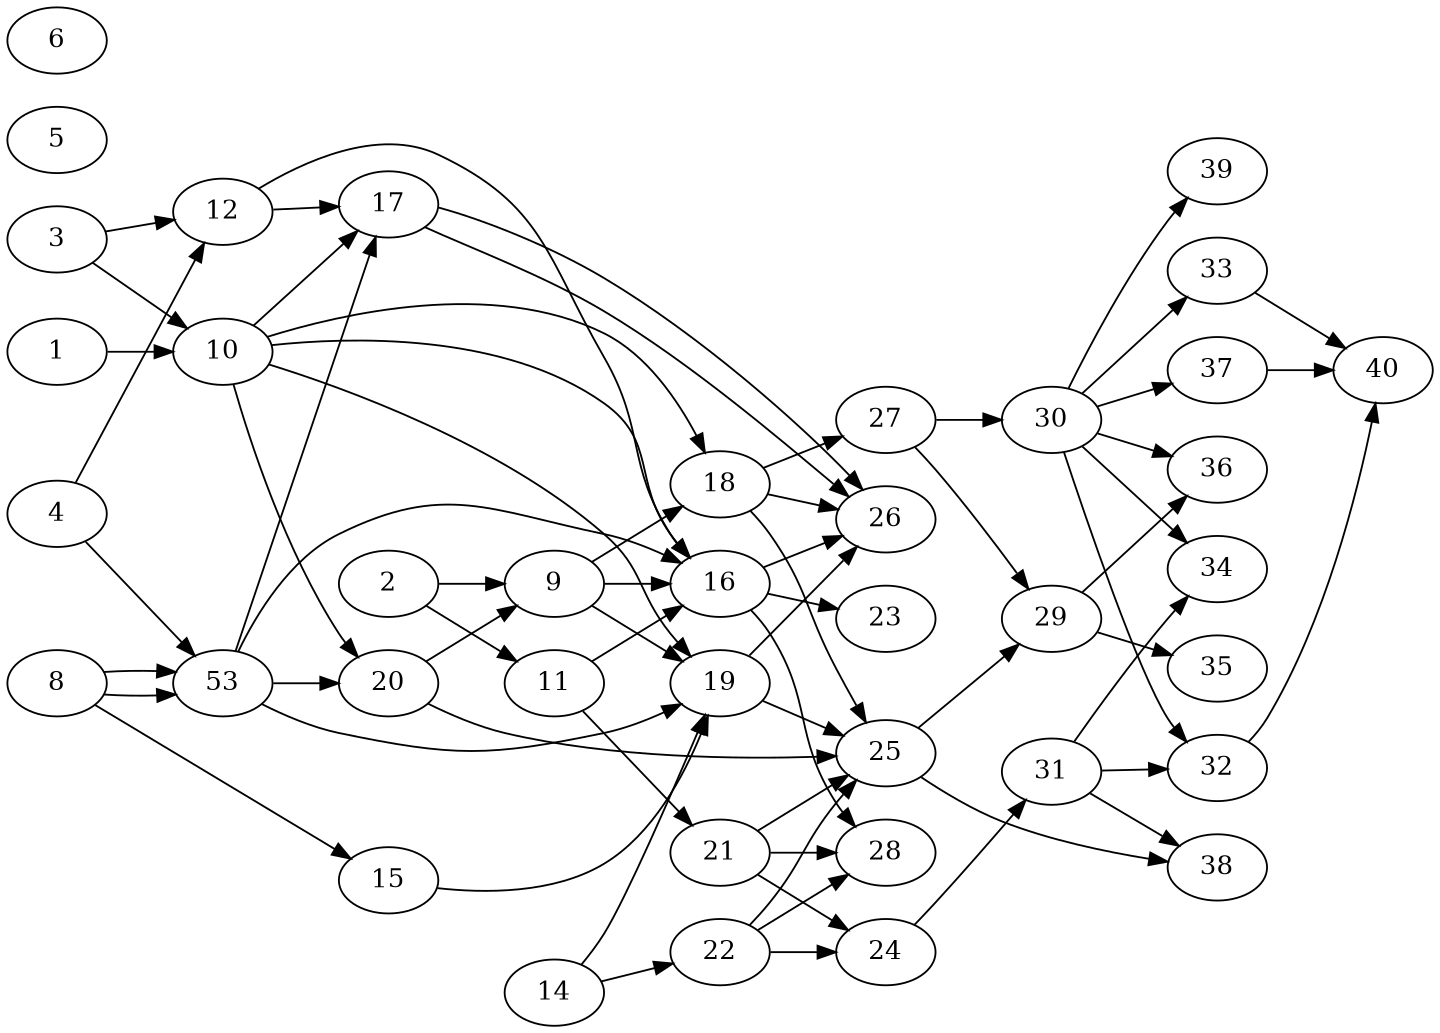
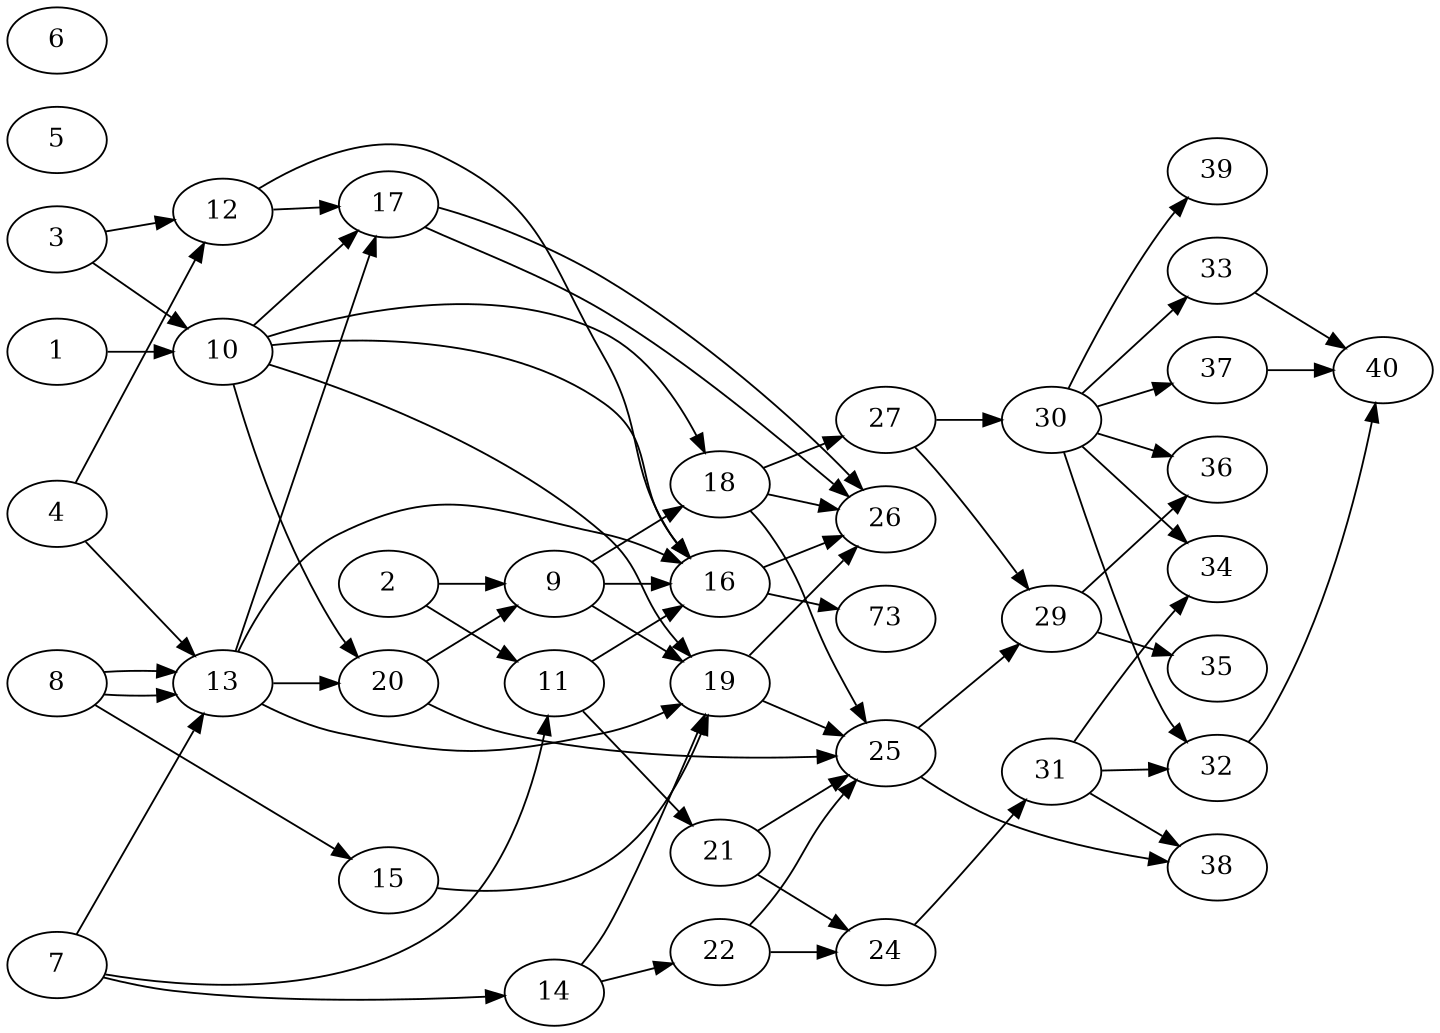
node "23": label "23" -> "73"
node "53": label "53" -> "13"
node "28": removed
node "7": added
